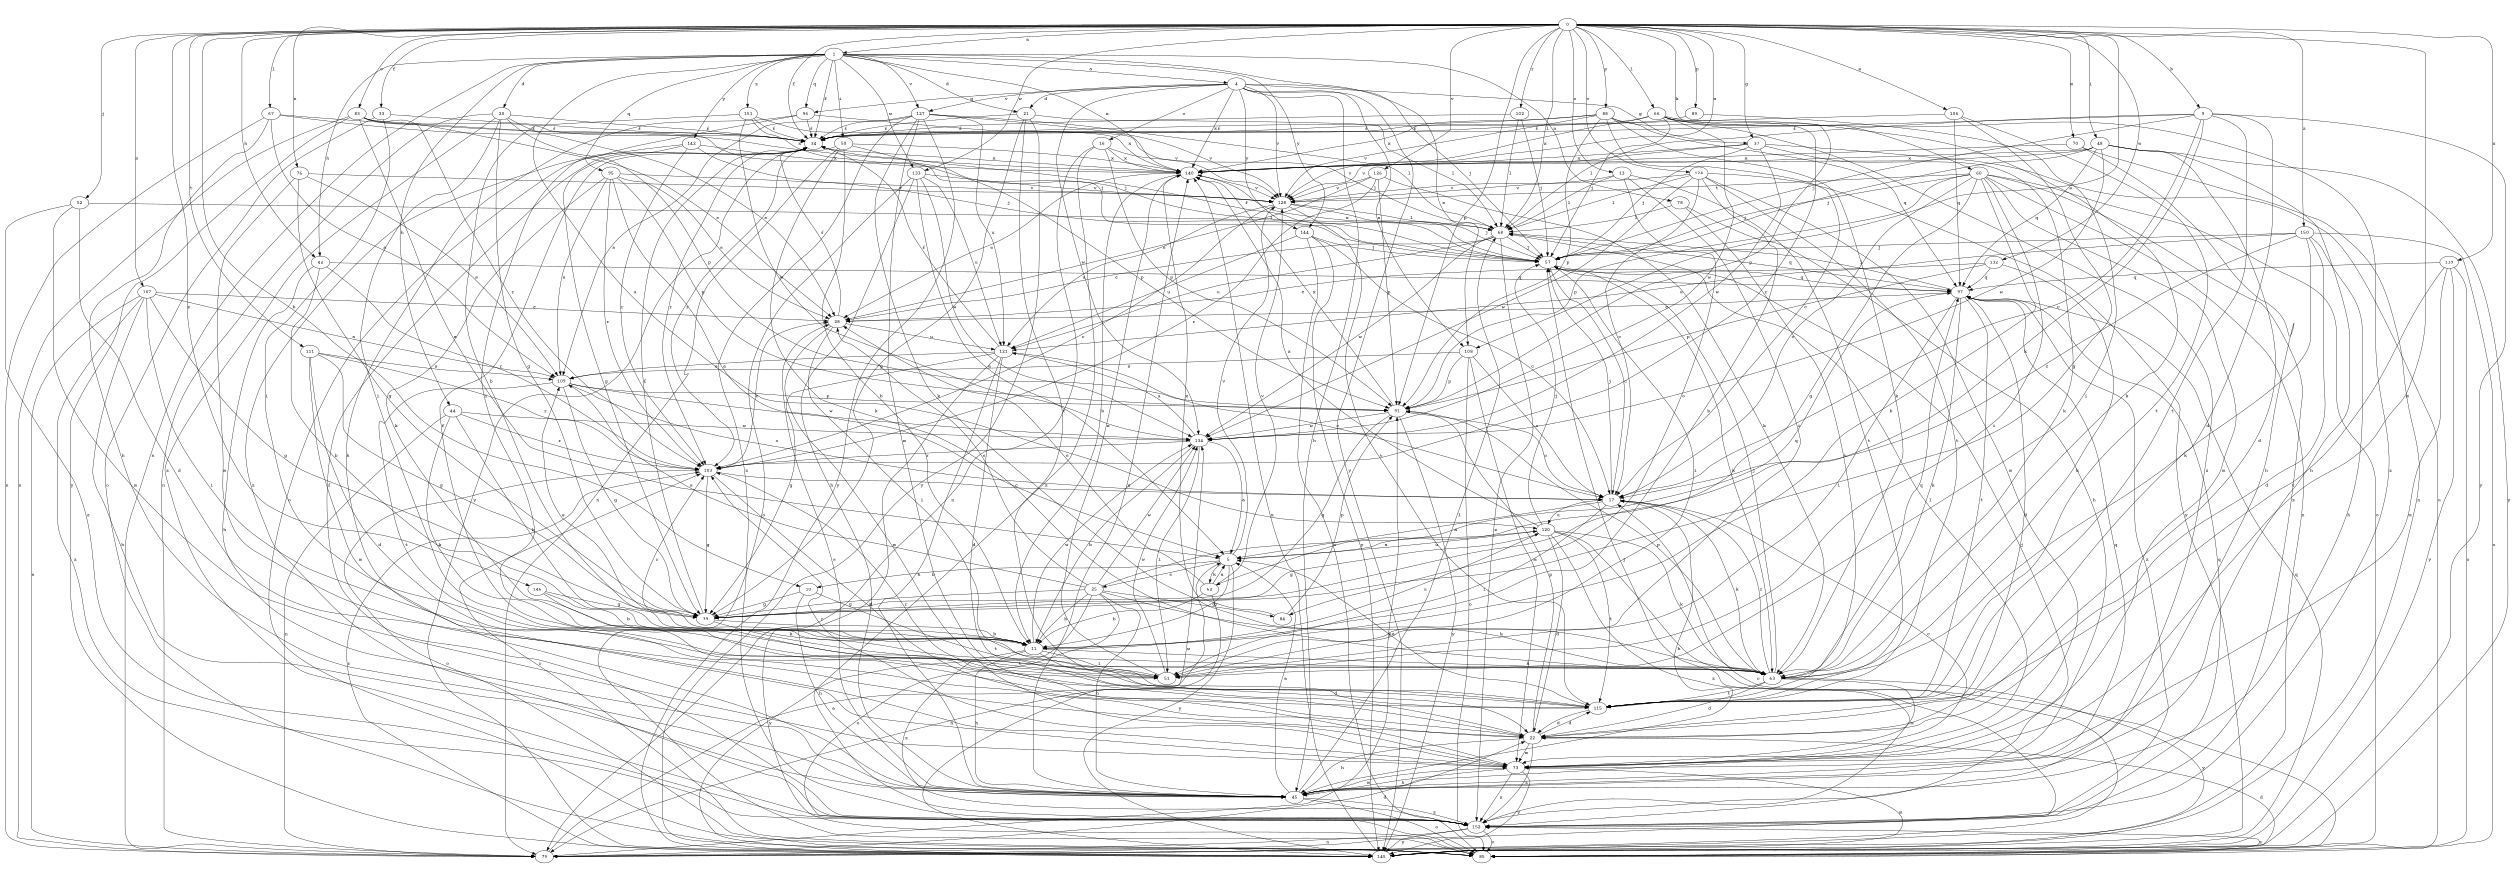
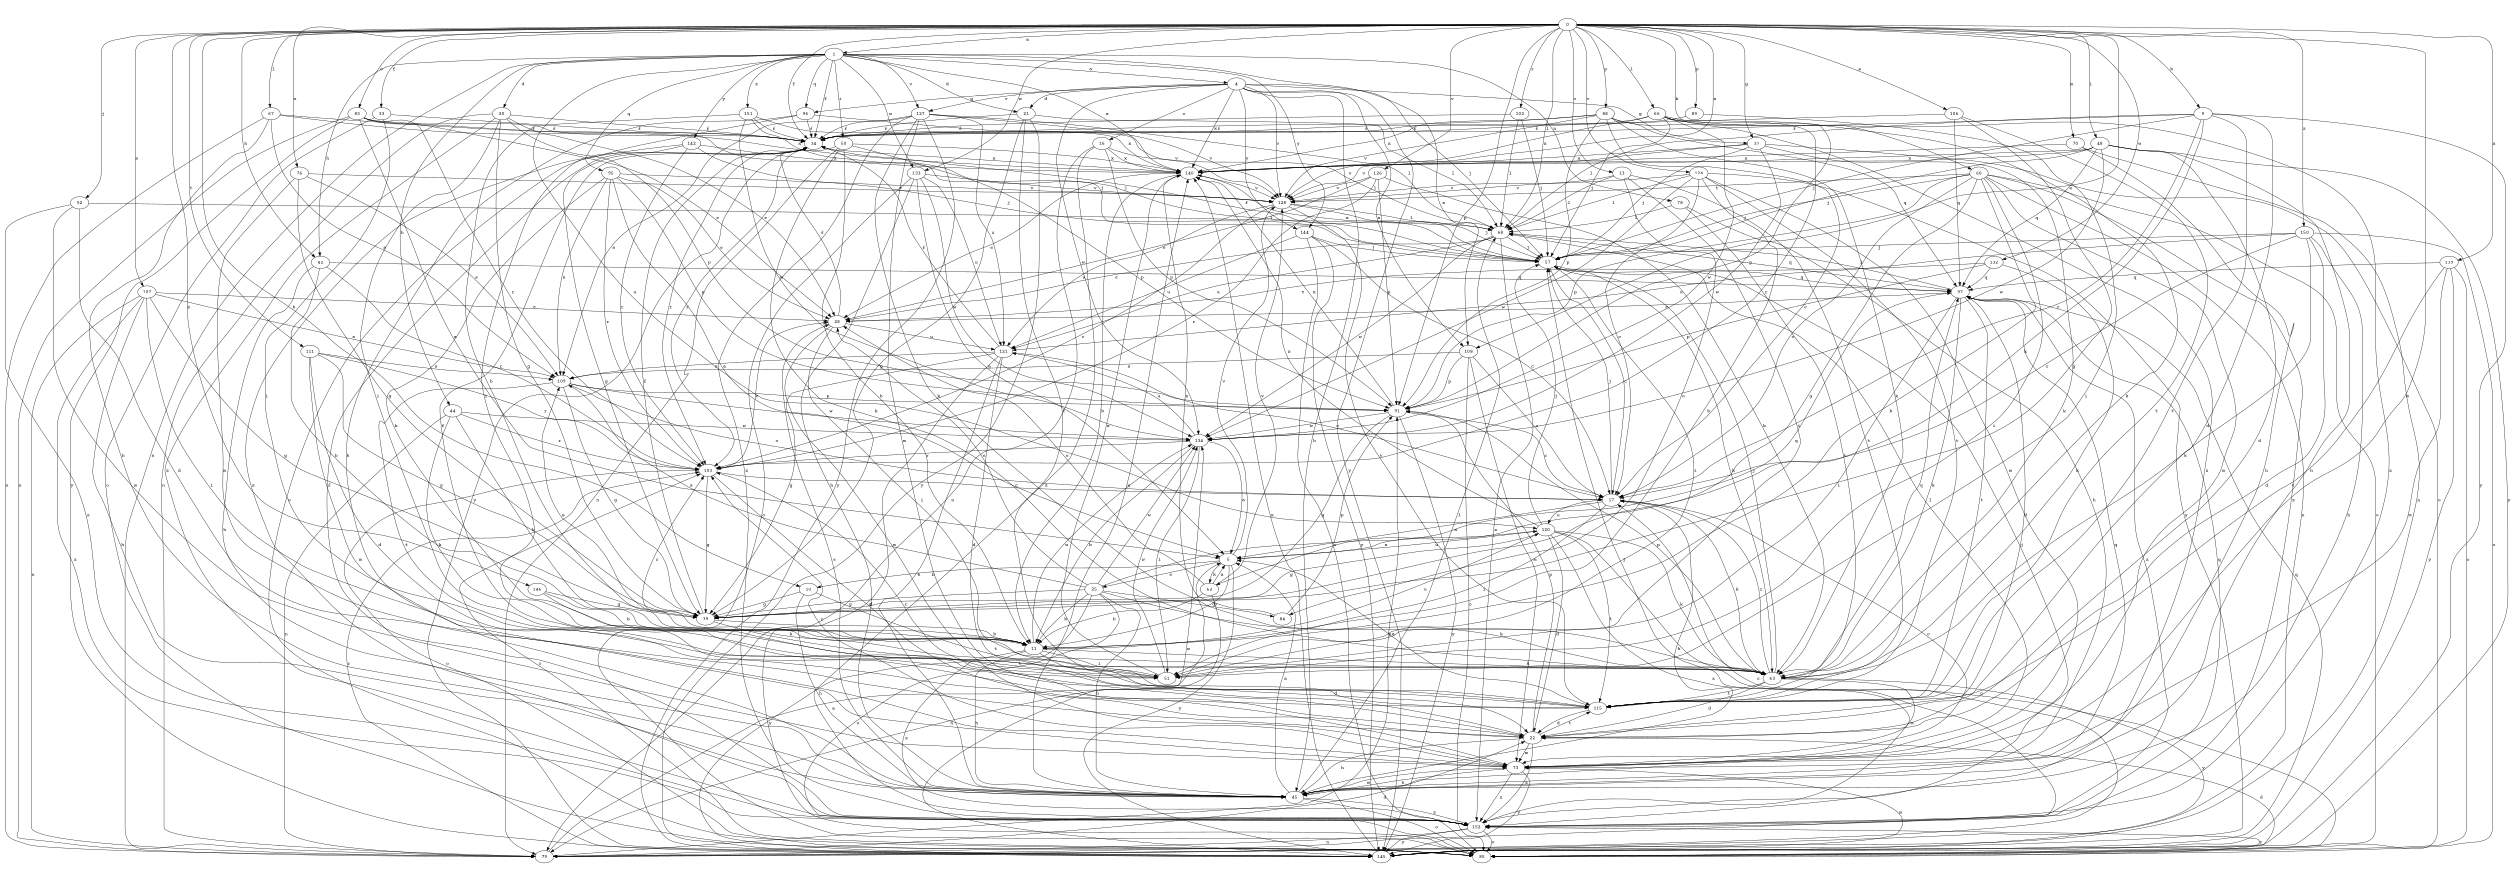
edge "22" -> "115": label "d" -> "t"
